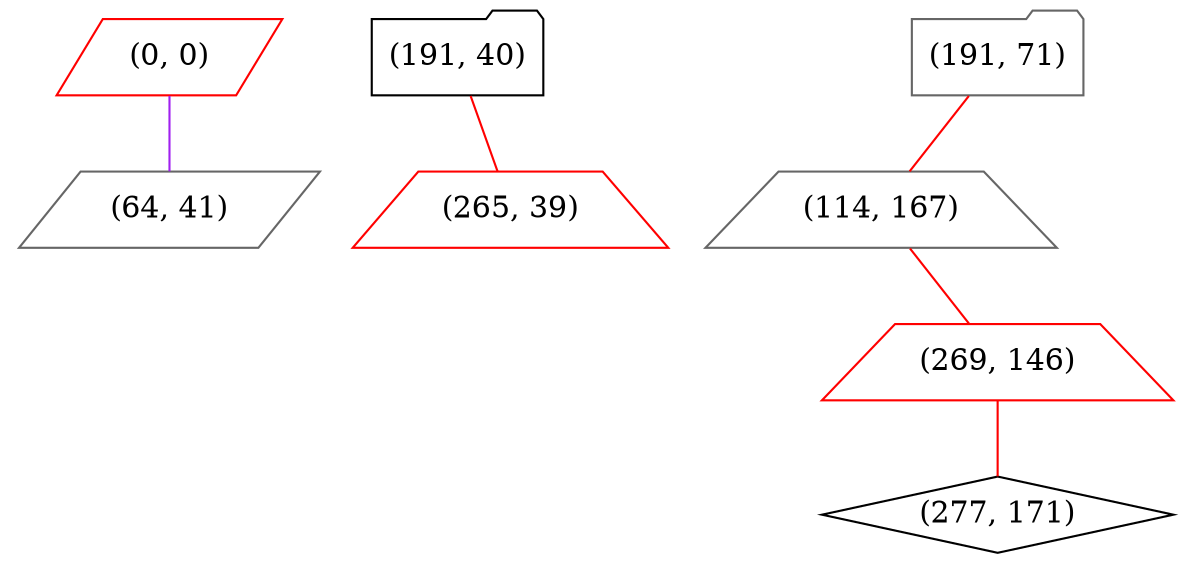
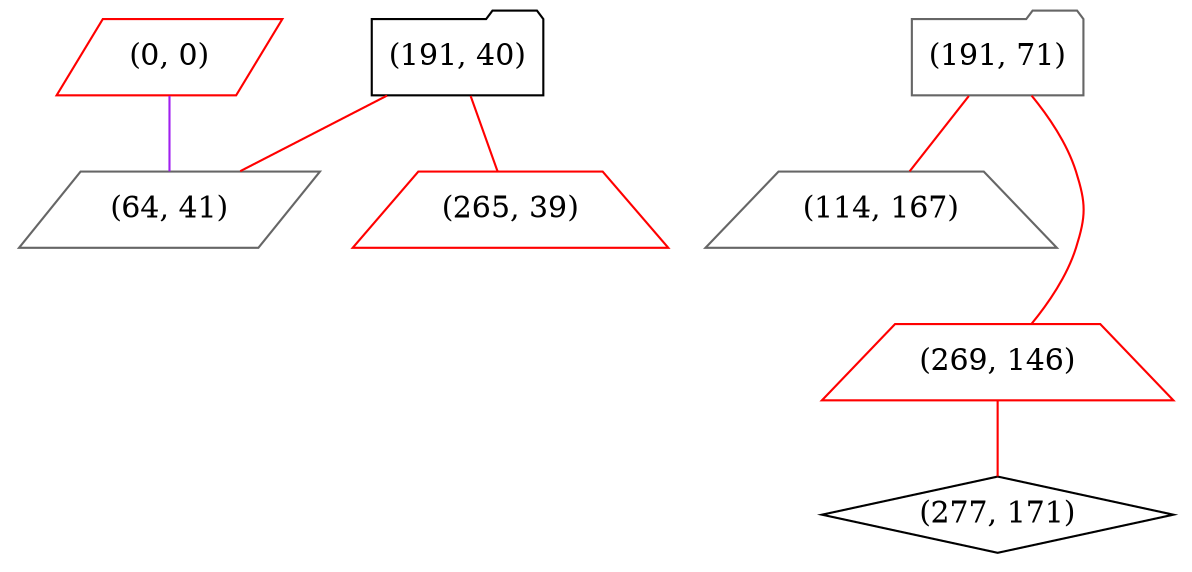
edge "(191, 40)" -- "(64, 41)": added
edge "(114, 167)" -- "(269, 146)": now "(191, 71)" -- "(269, 146)"
